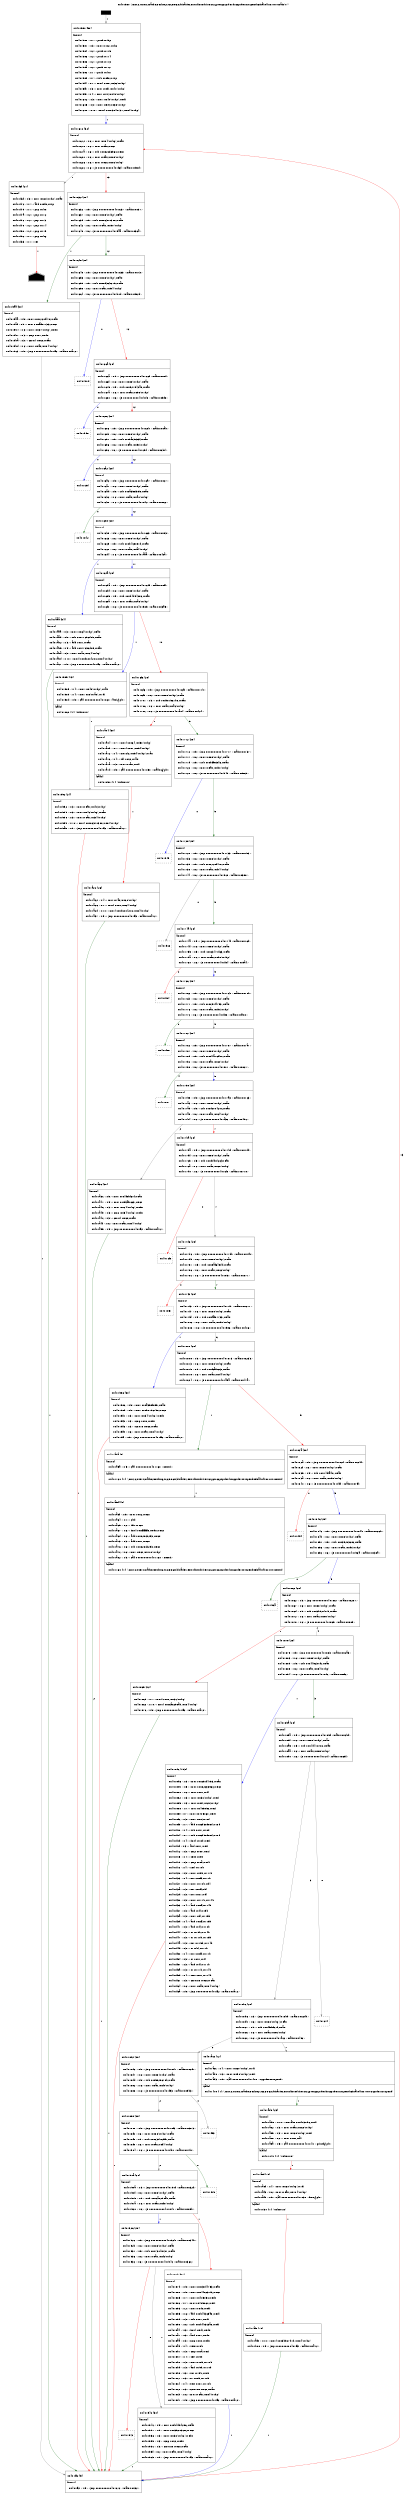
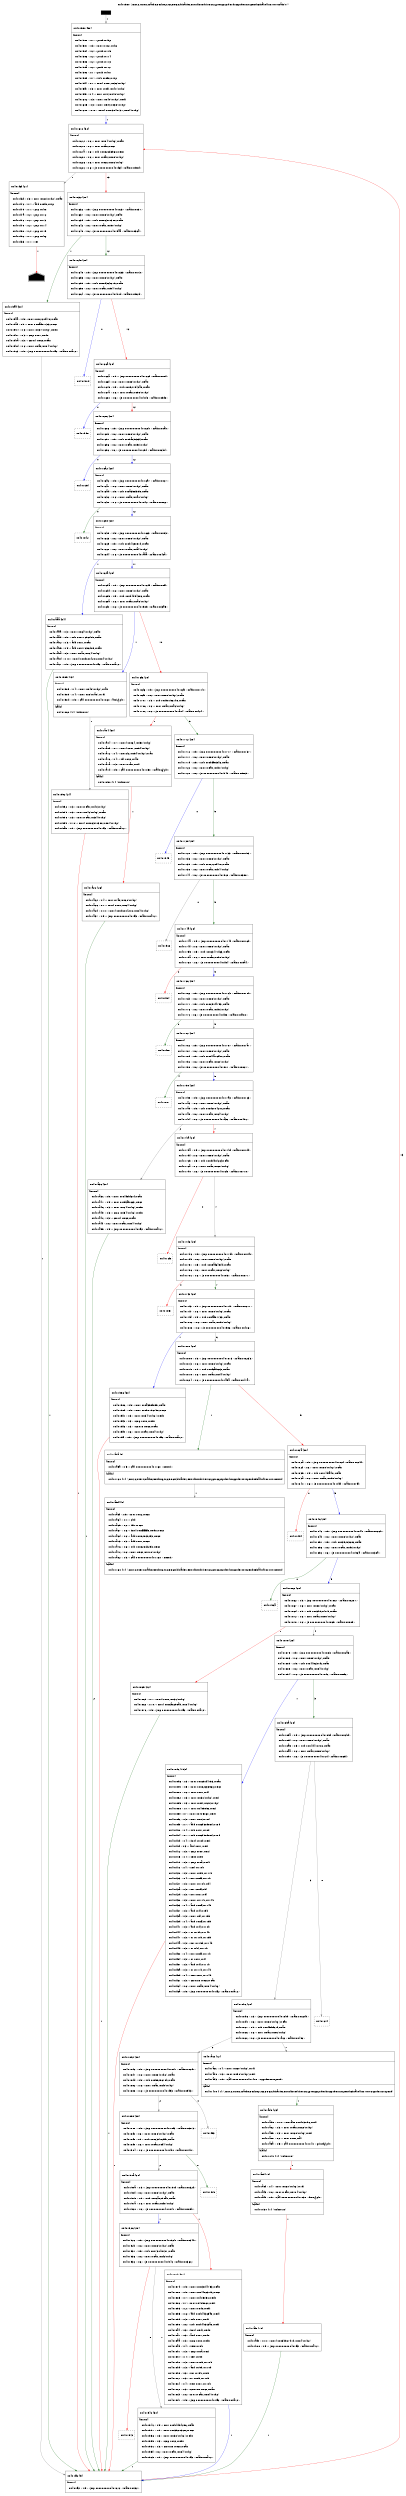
edge "0x40187e [28]" -> "0x401862 [28]": reversed
